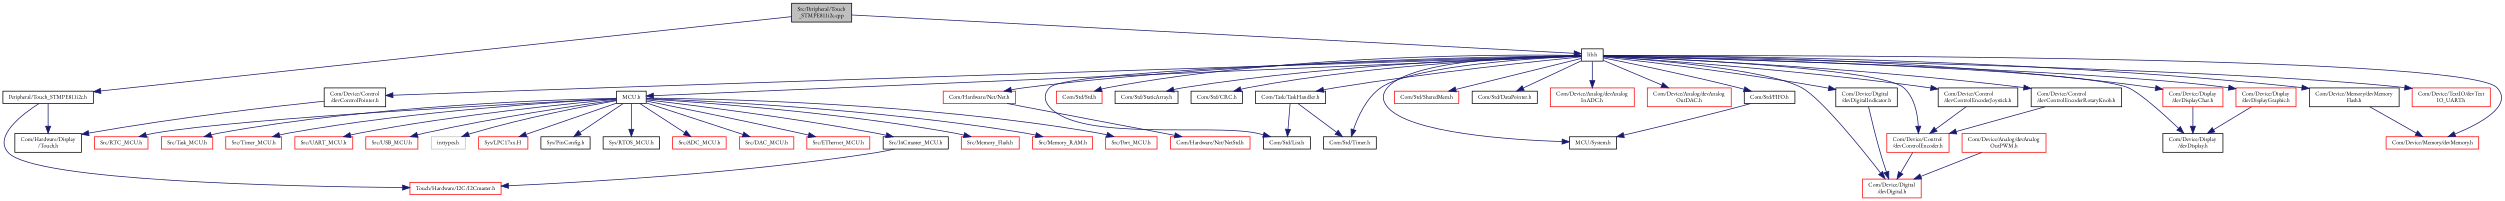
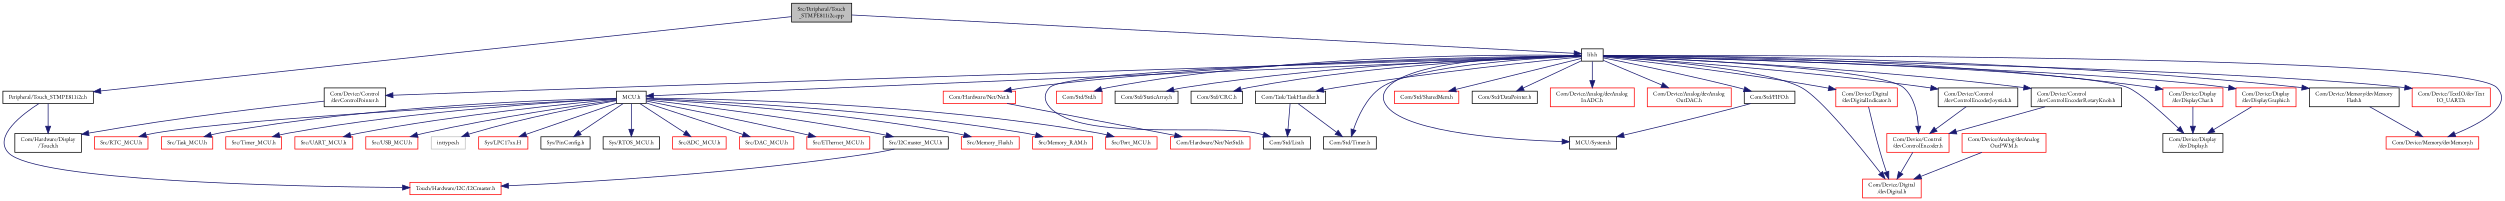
node "Com/Device/Digital /devDigitalIndicator.h": color black -> red
node "Src/I4Cmaster_MCU.h": label "Src/I4Cmaster_MCU.h" -> "Src/I2Cmaster_MCU.h"
